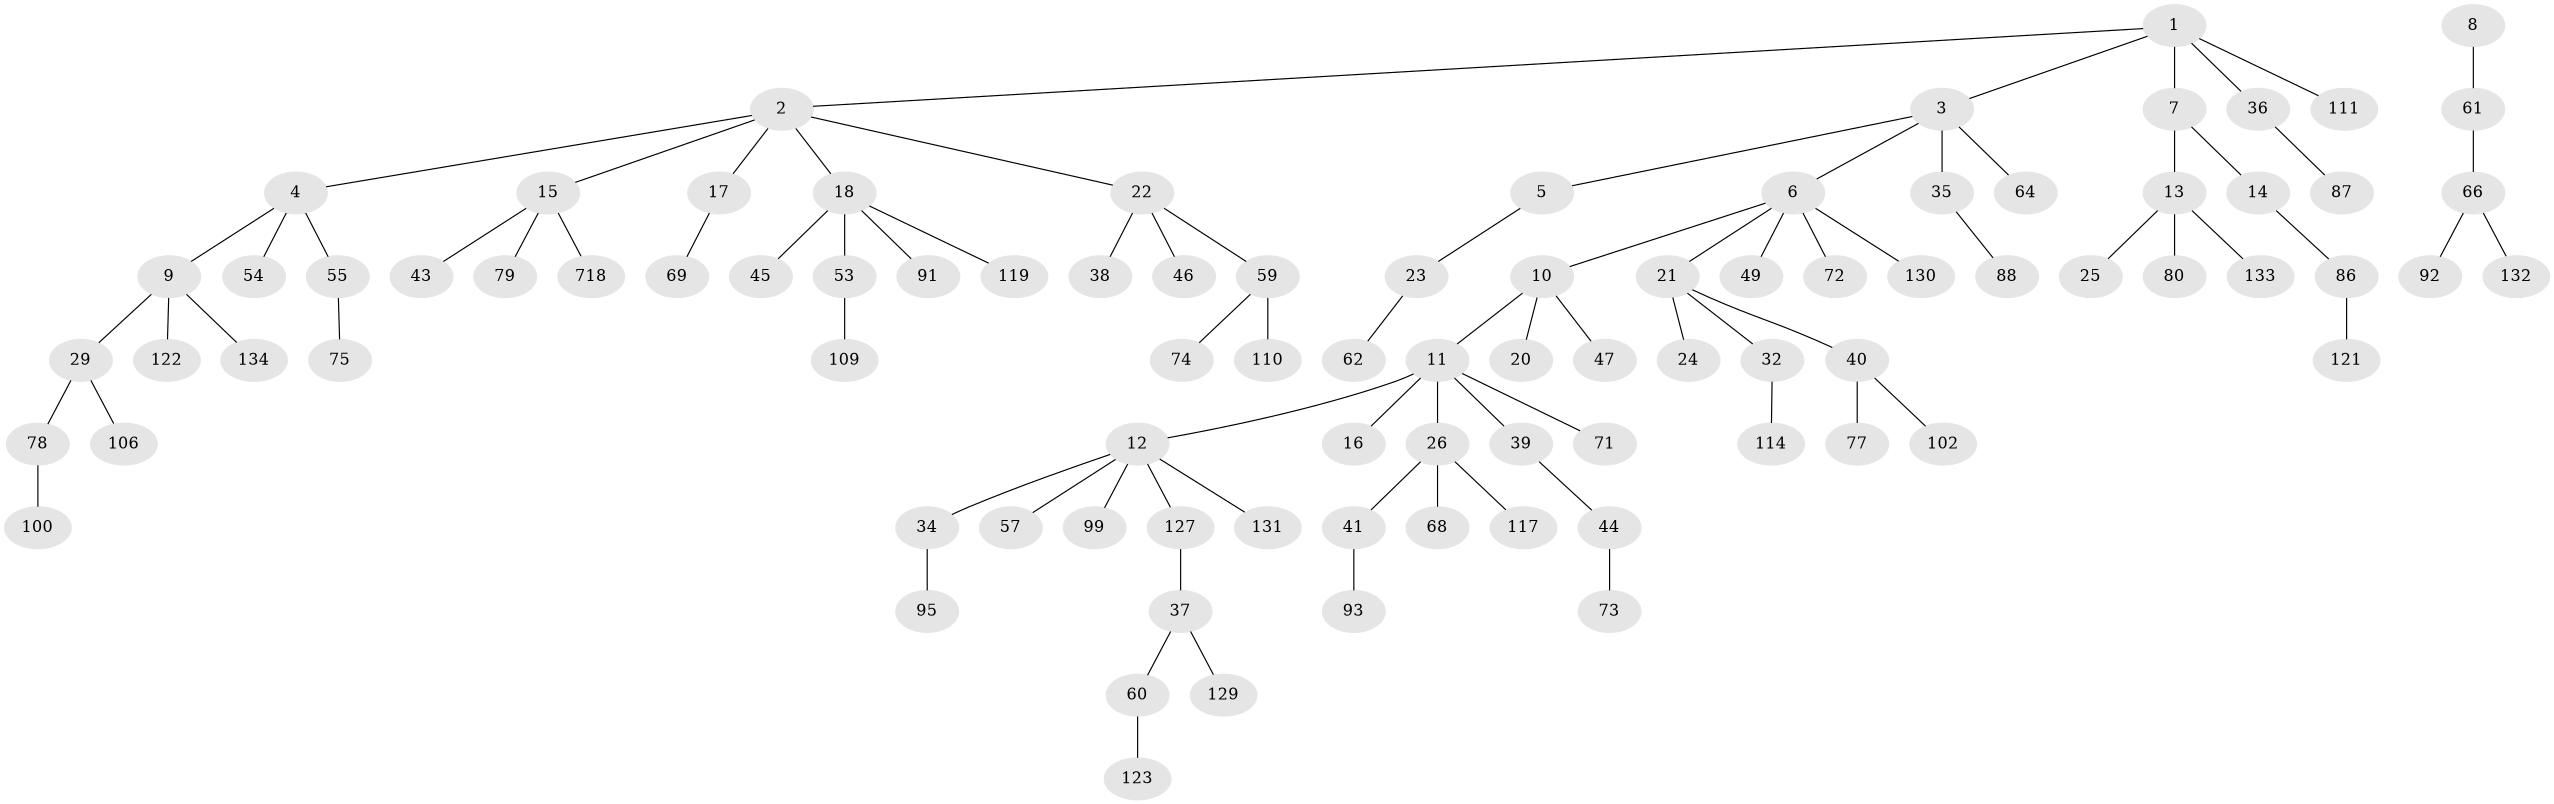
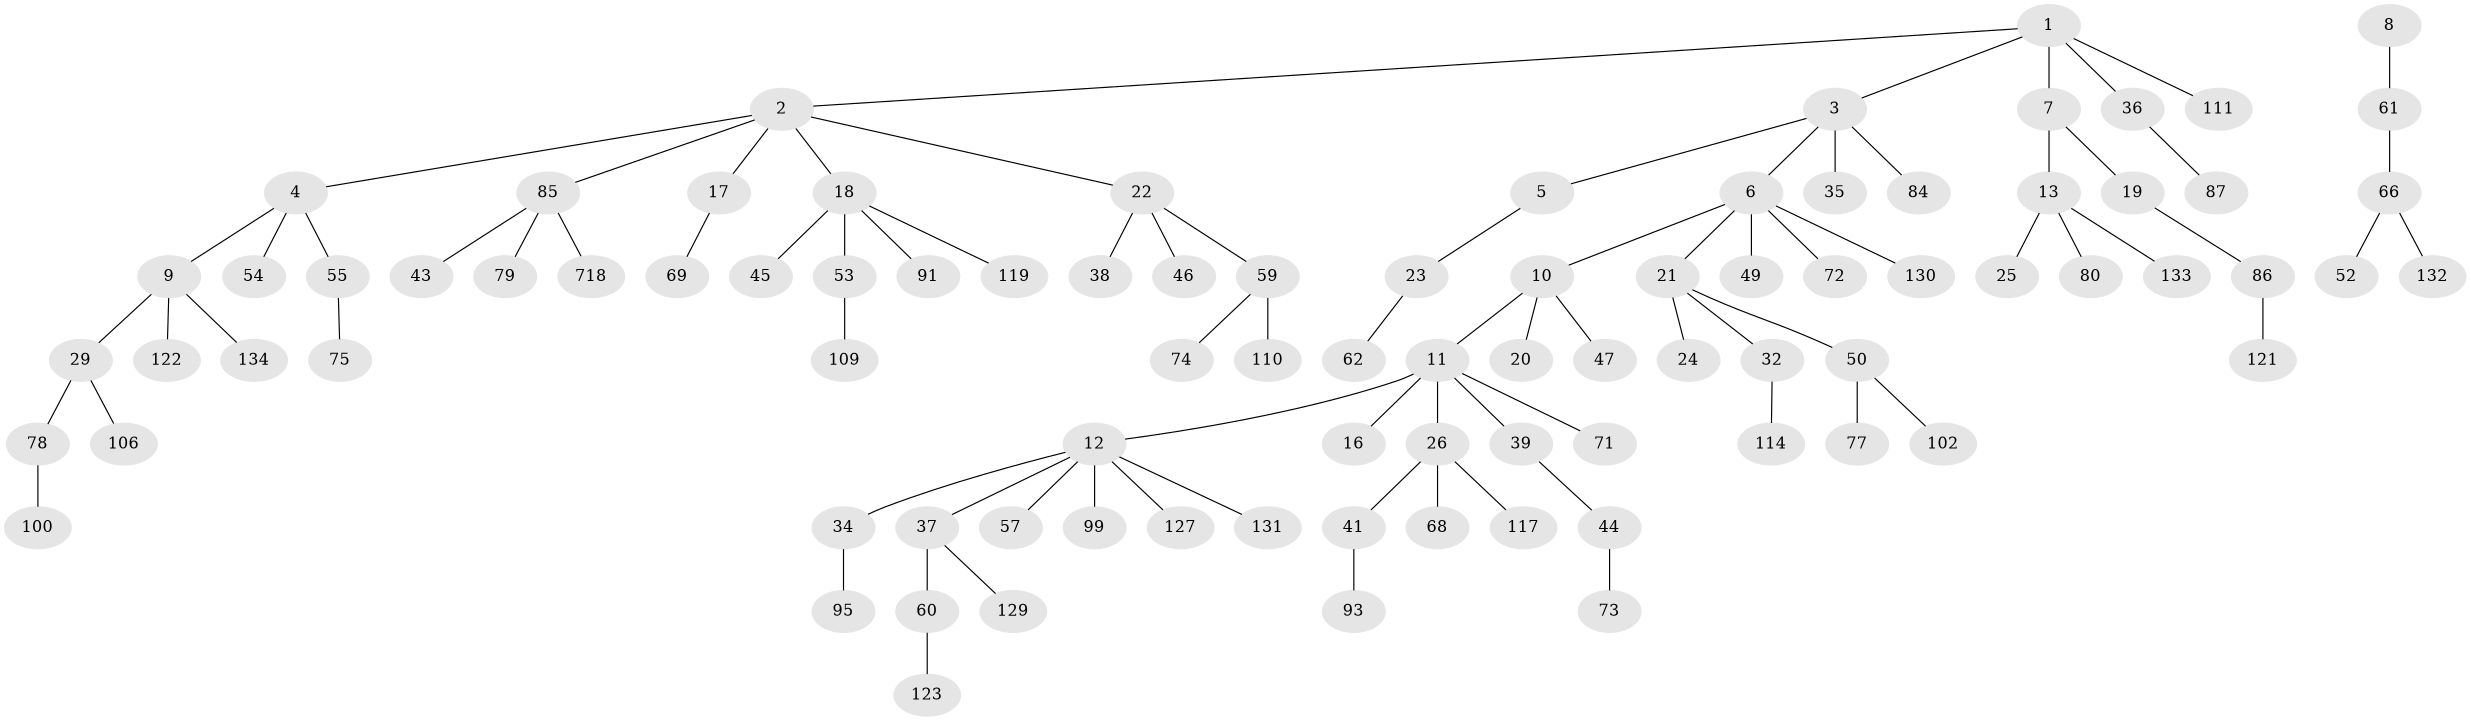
node "15": label "15" -> "85"
node "64": label "64" -> "84"
node "14": label "14" -> "19"
node "88": removed
node "92": label "92" -> "52"
node "40": label "40" -> "50"
edge "127" -- "37": now "12" -- "37"
